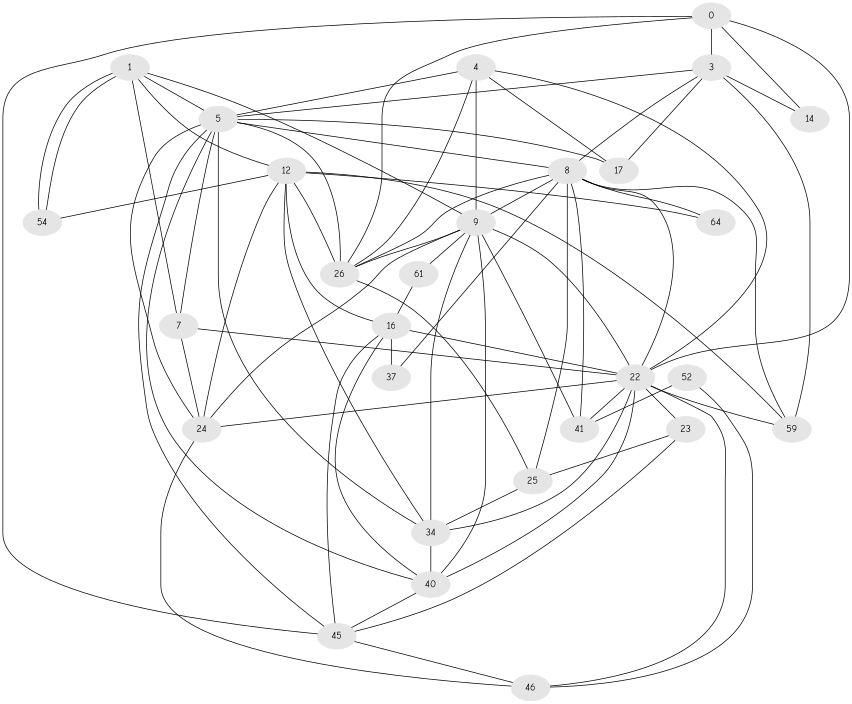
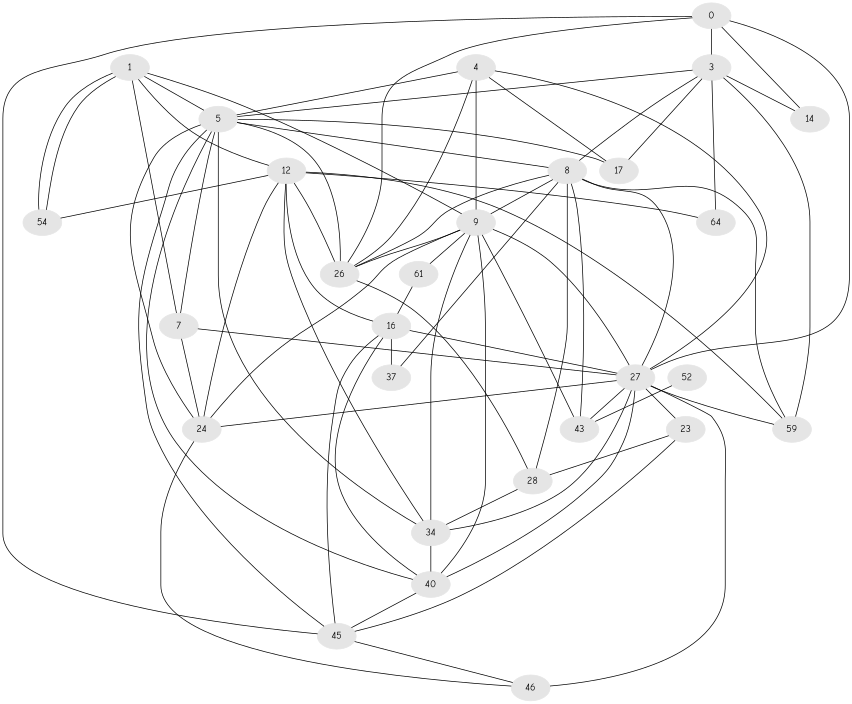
edge "8" -- "64": now "3" -- "64"
node "22": label "22" -> "27"
node "41": label "41" -> "43"
node "25": label "25" -> "28"
edge "52" -- "46": removed
